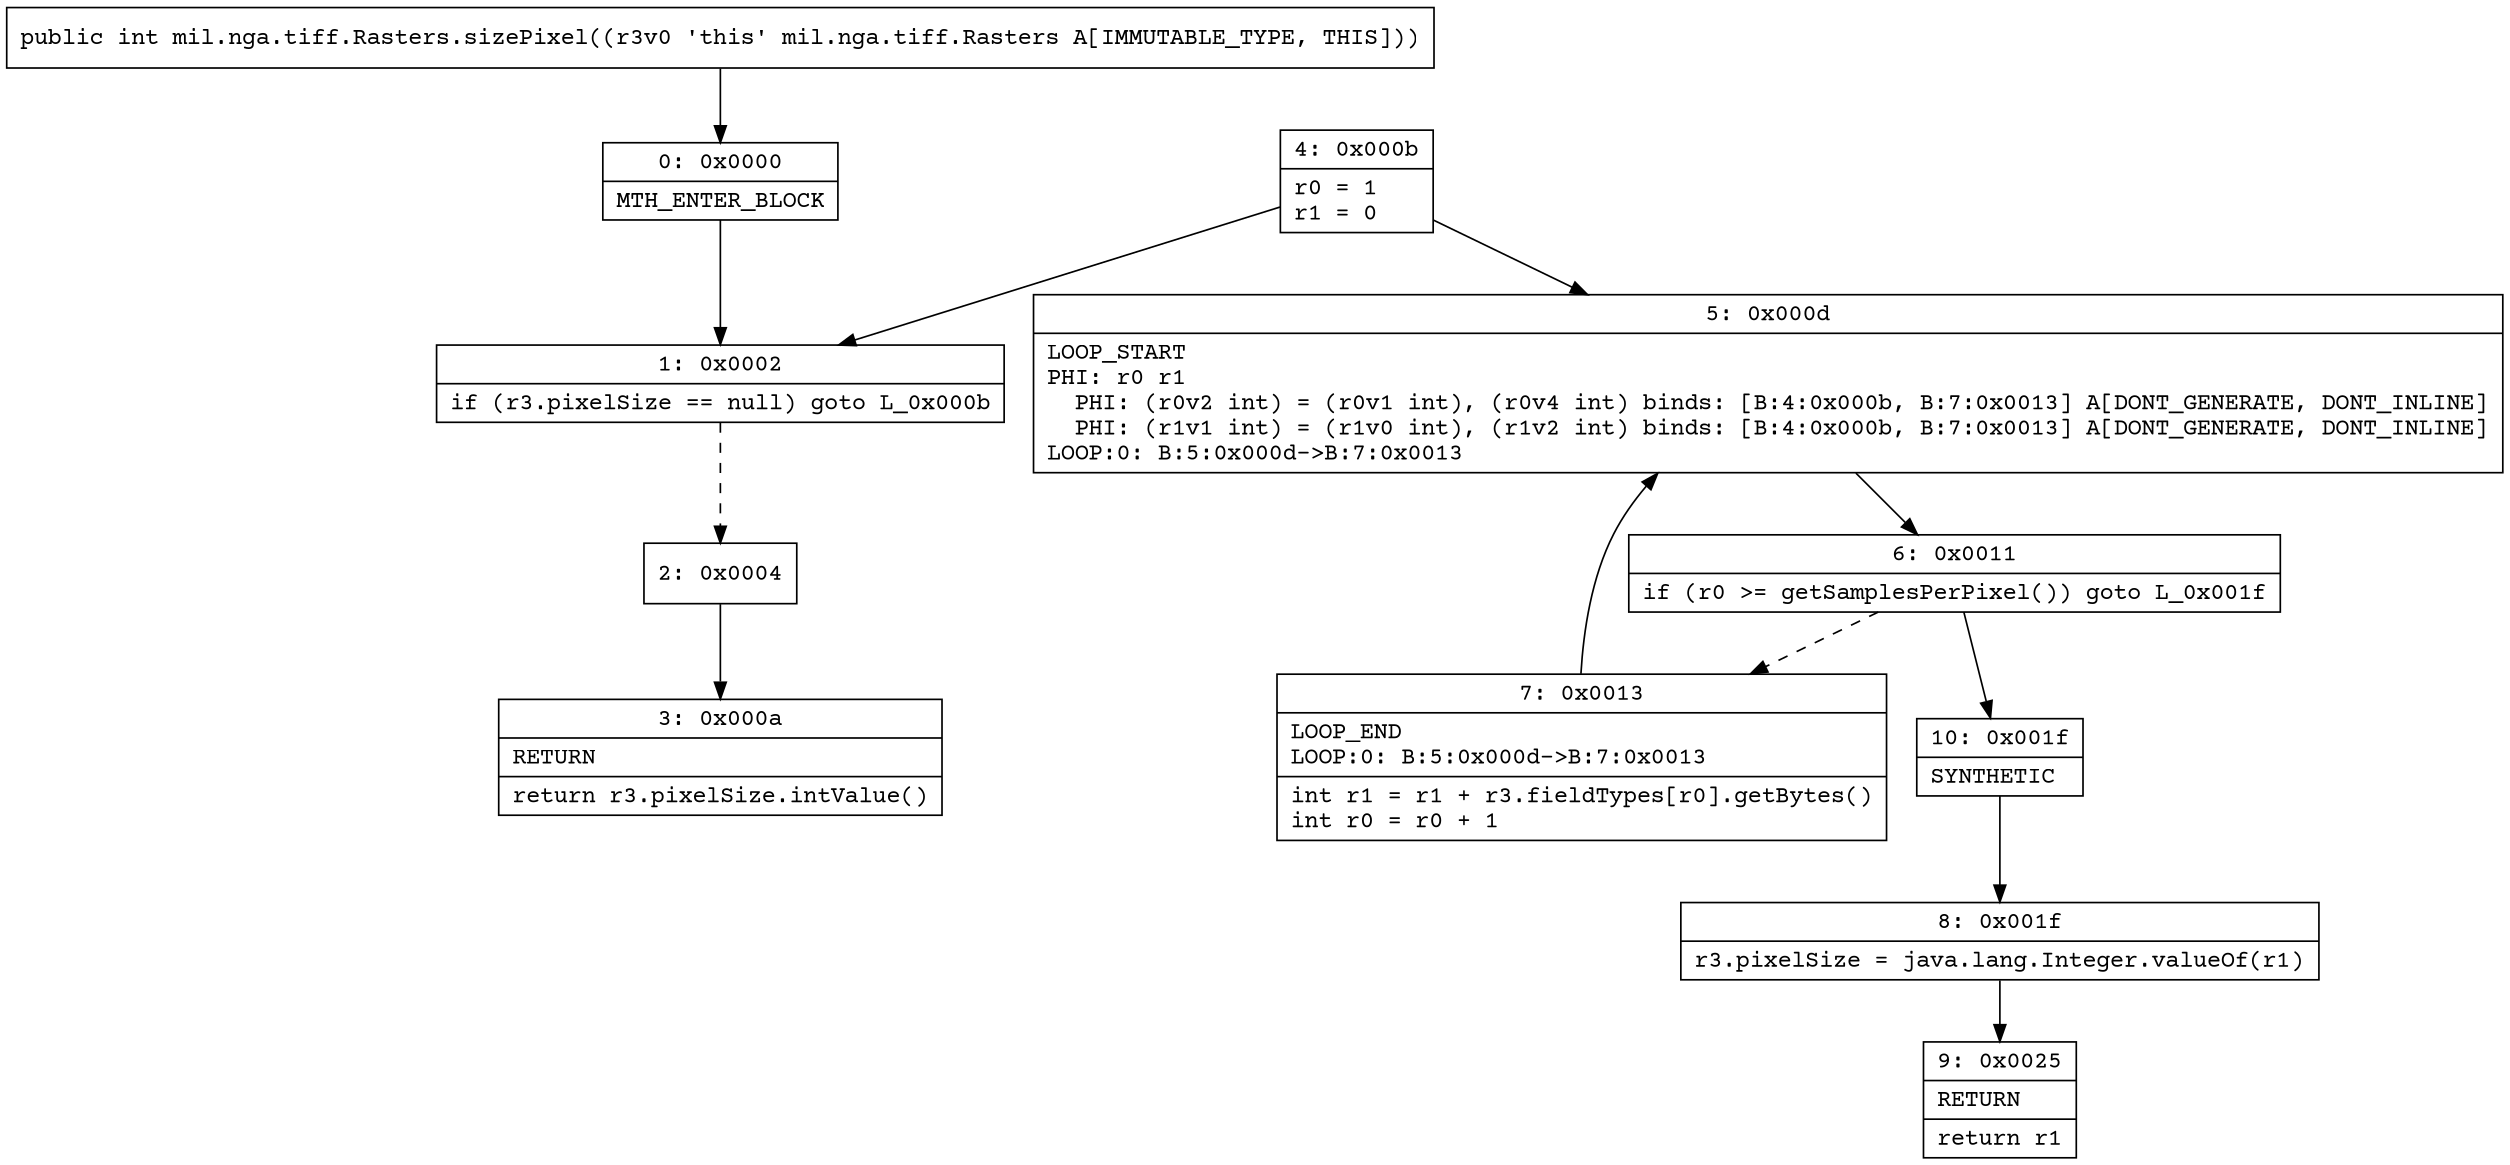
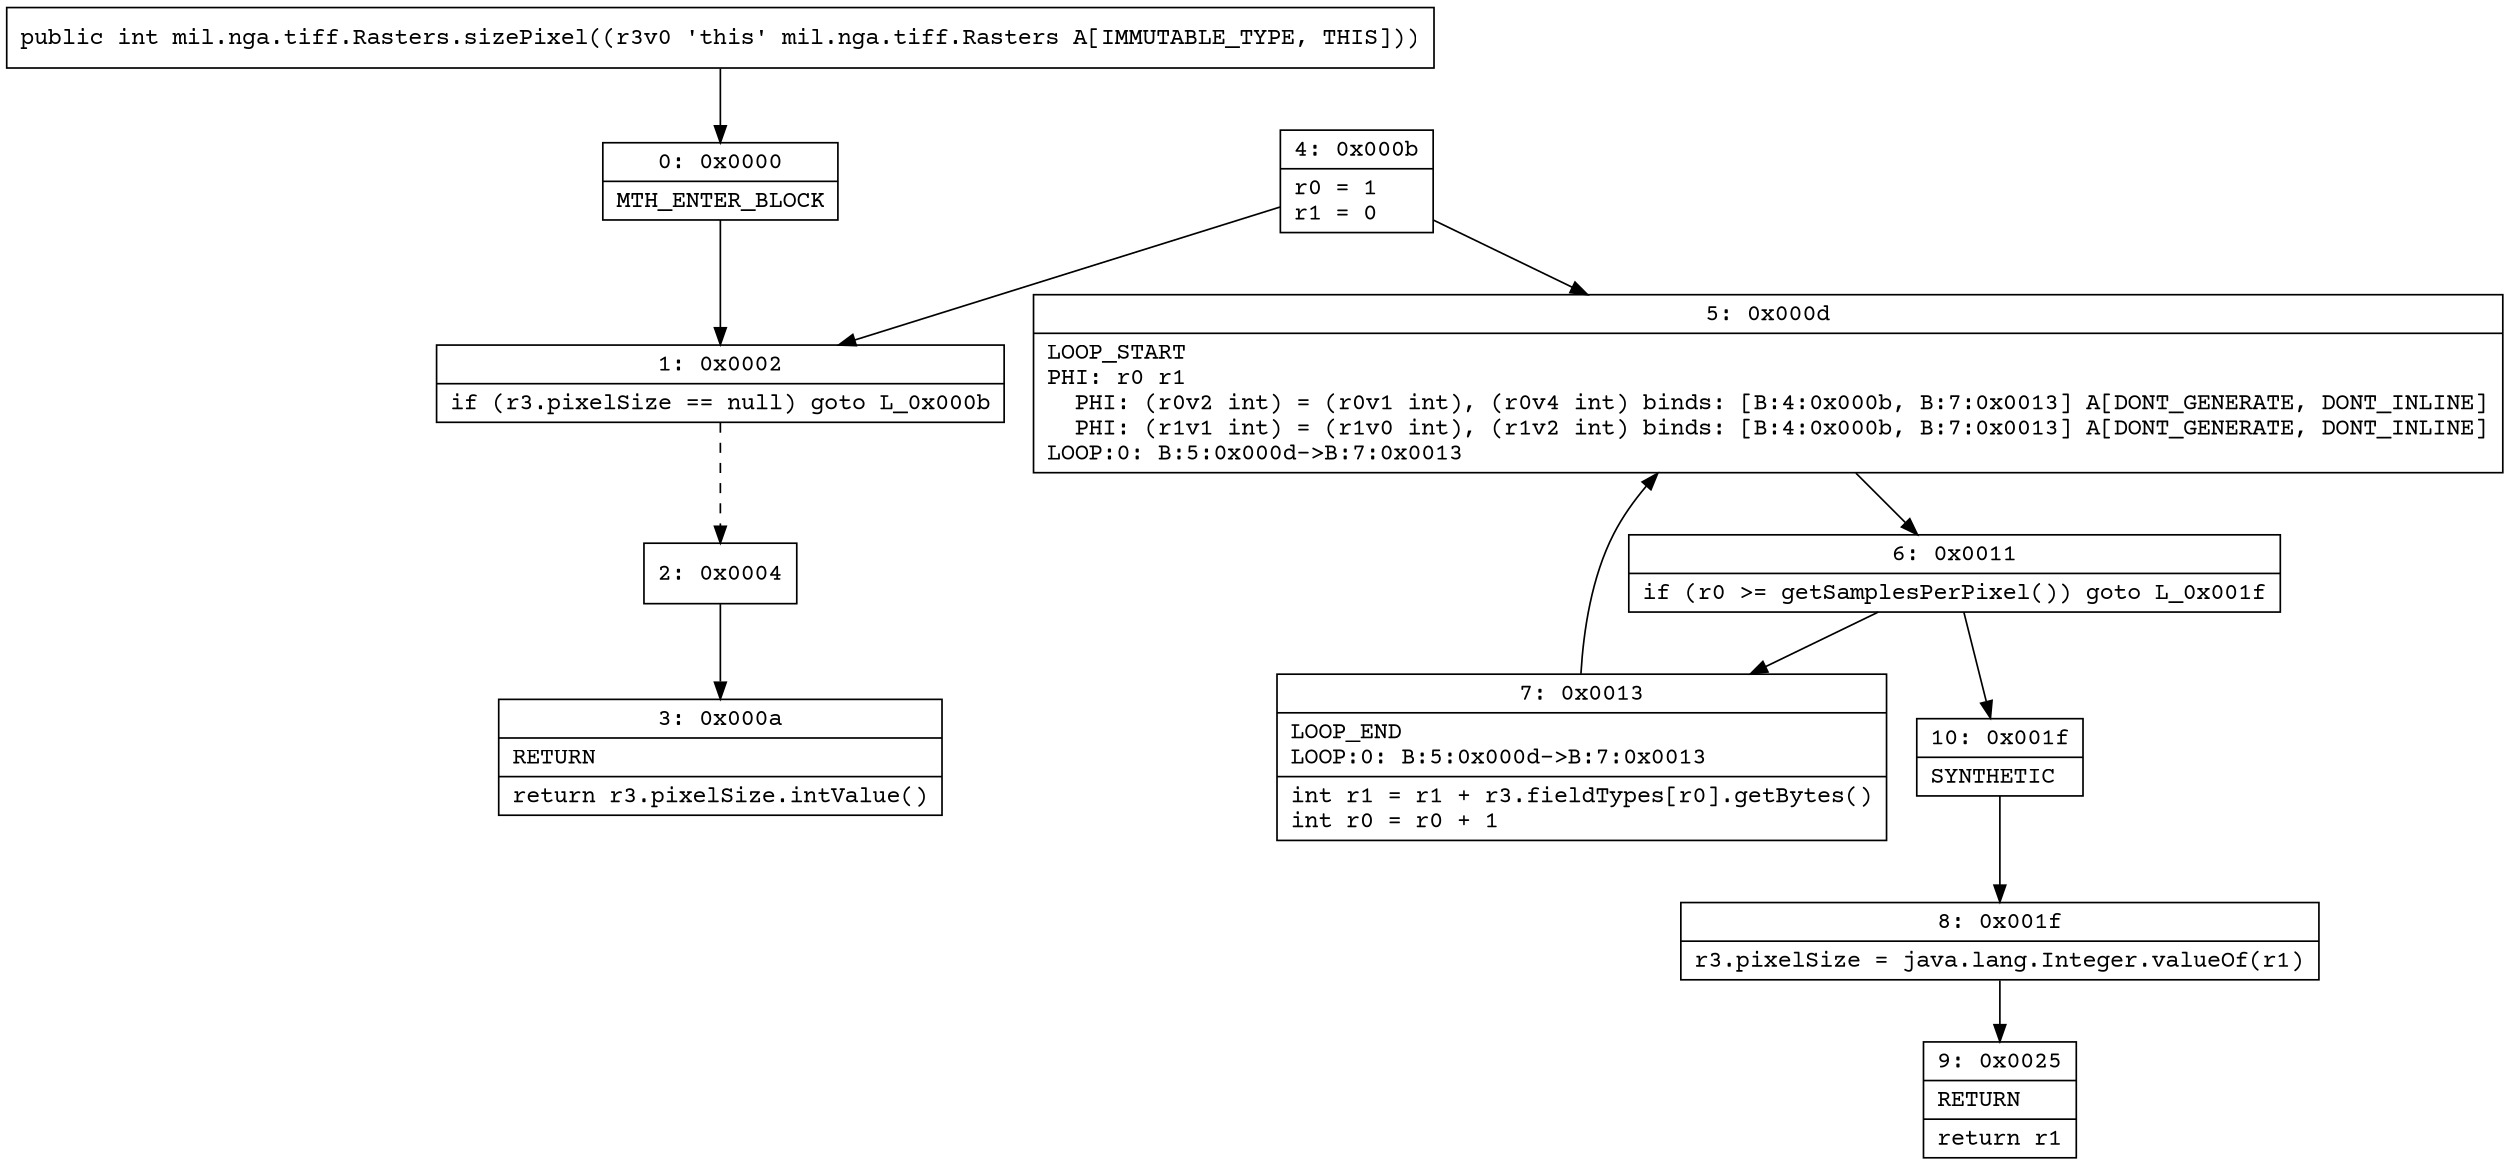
edge "6: 0x0011" -> "7: 0x0013": style dashed -> solid
